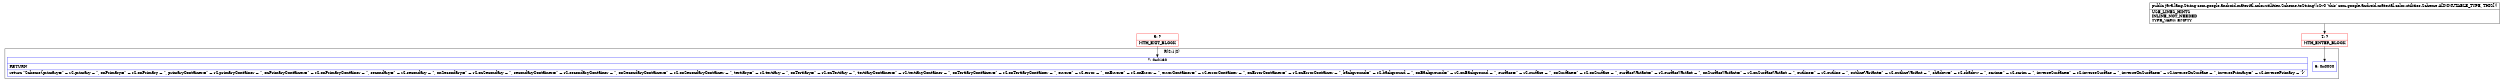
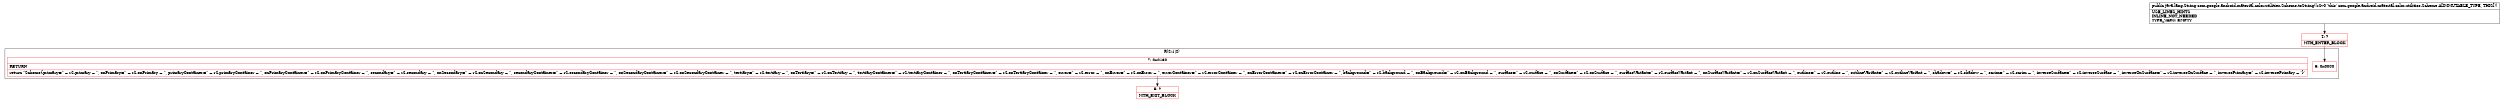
edge "5: ?" -> "7: 0x0130": reversed
node "7: 0x0130": color blue -> red
node "6: 0x0000": color blue -> red
